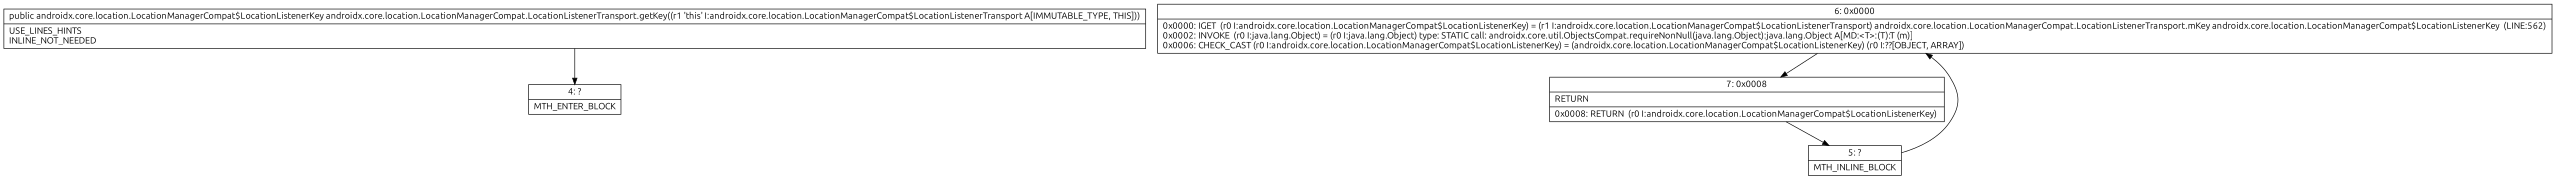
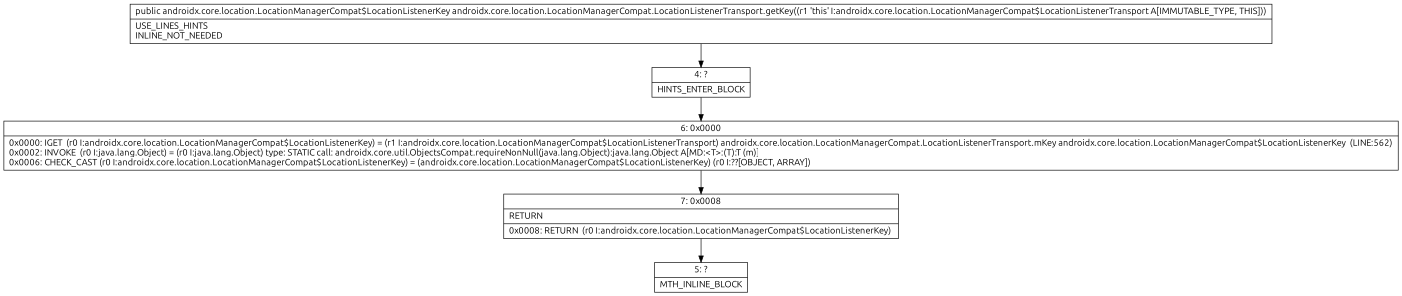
node "4: ?": text "MTH_ENTER_BLOCK" -> "HINTS_ENTER_BLOCK"
edge "5: ?" -> "6: 0x0000": now "4: ?" -> "6: 0x0000"
